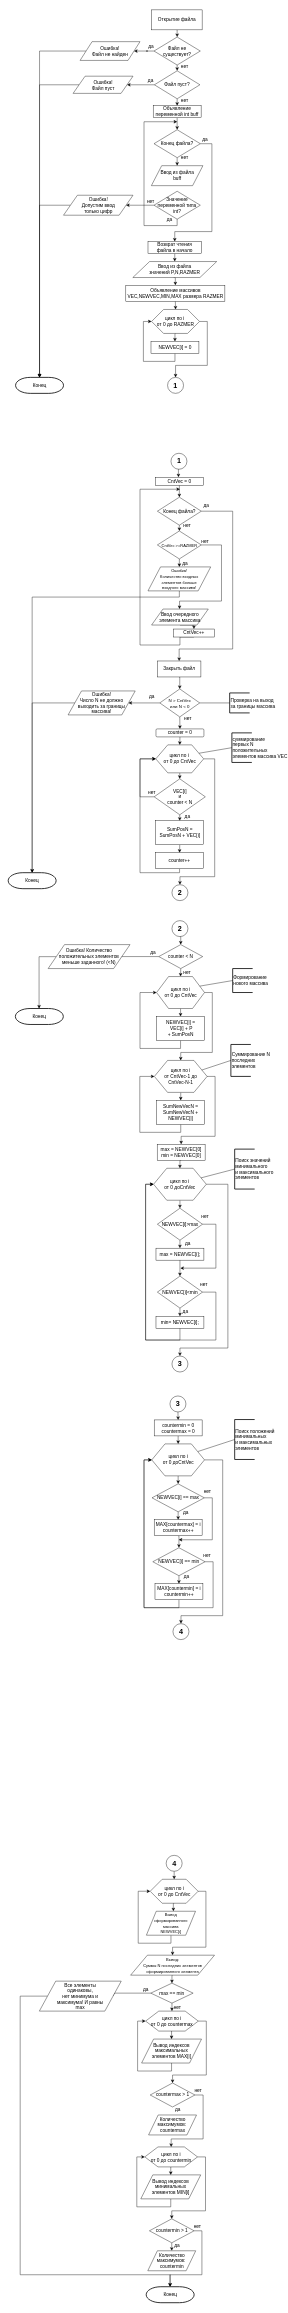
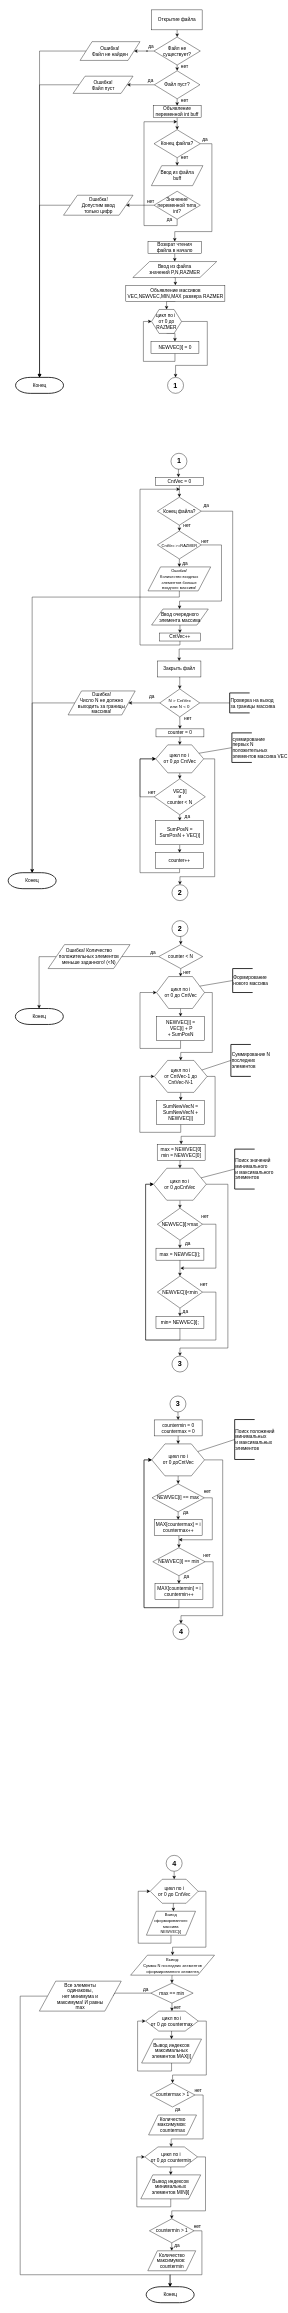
node "цикл по i от 0 до RAZMER": size 48x24 -> 30x24
node "CntVec++": moved (194, 632) -> (180, 636)
node "counter = 0": shape rounded rectangle -> rectangle
